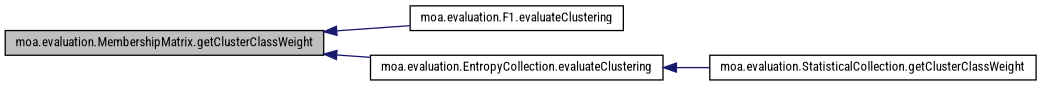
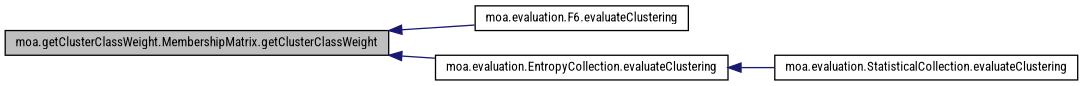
node "moa.evaluation.F1.evaluateClustering": label "moa.evaluation.F1.evaluateClustering" -> "moa.evaluation.F6.evaluateClustering"
node "moa.evaluation.MembershipMatrix.getClusterClassWeight": label "moa.evaluation.MembershipMatrix.getClusterClassWeight" -> "moa.getClusterClassWeight.MembershipMatrix.getClusterClassWeight"
node "moa.evaluation.StatisticalCollection.getClusterClassWeight": label "moa.evaluation.StatisticalCollection.getClusterClassWeight" -> "moa.evaluation.StatisticalCollection.evaluateClustering"
